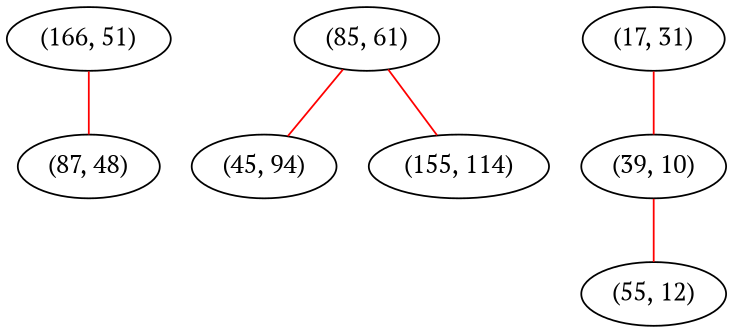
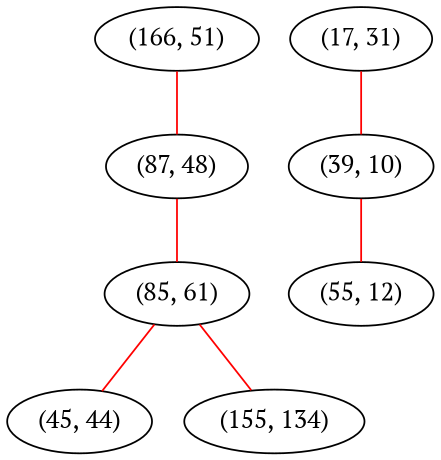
node "(45, 94)": label "(45, 94)" -> "(45, 44)"
node "(155, 114)": label "(155, 114)" -> "(155, 134)"
edge "(87, 48)" -- "(85, 61)": added
